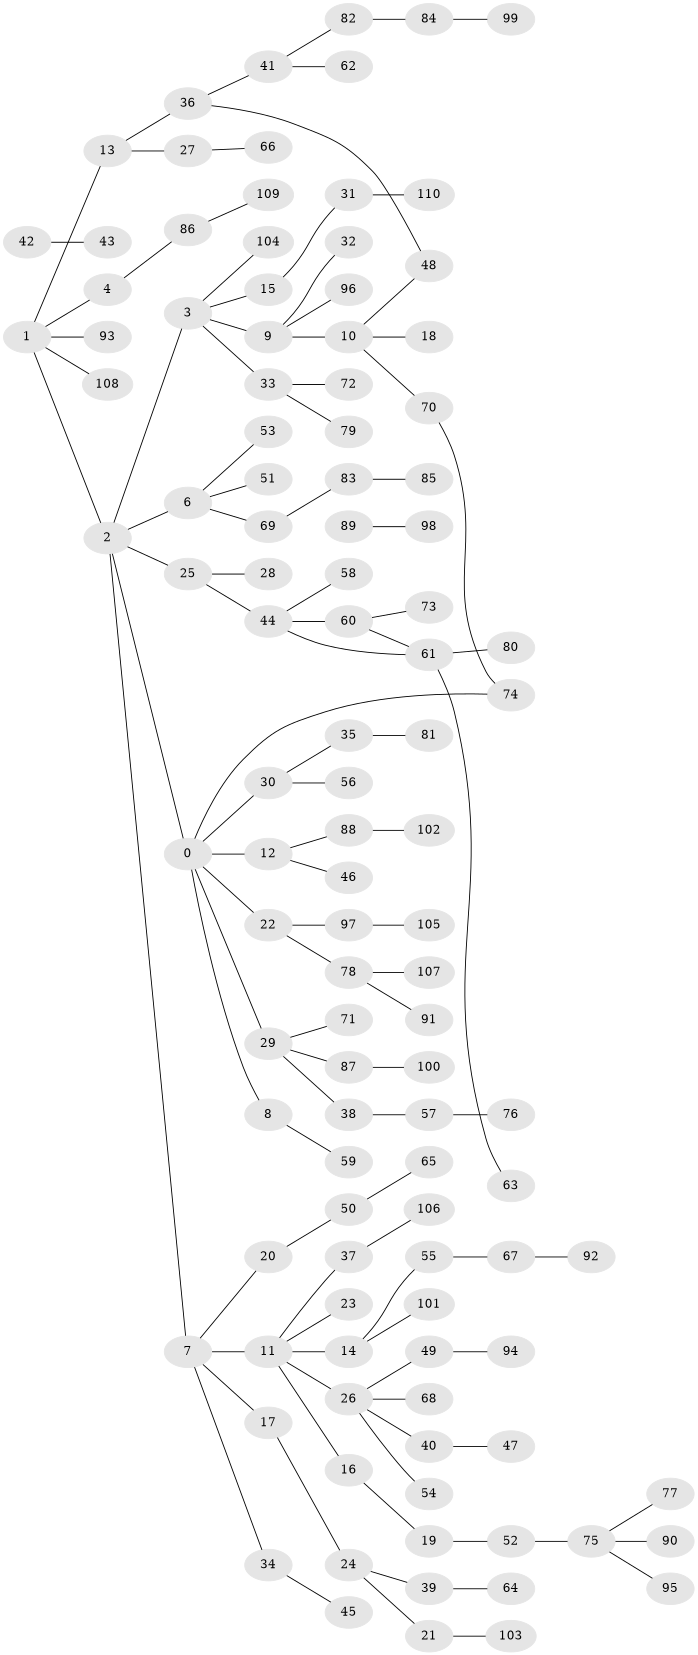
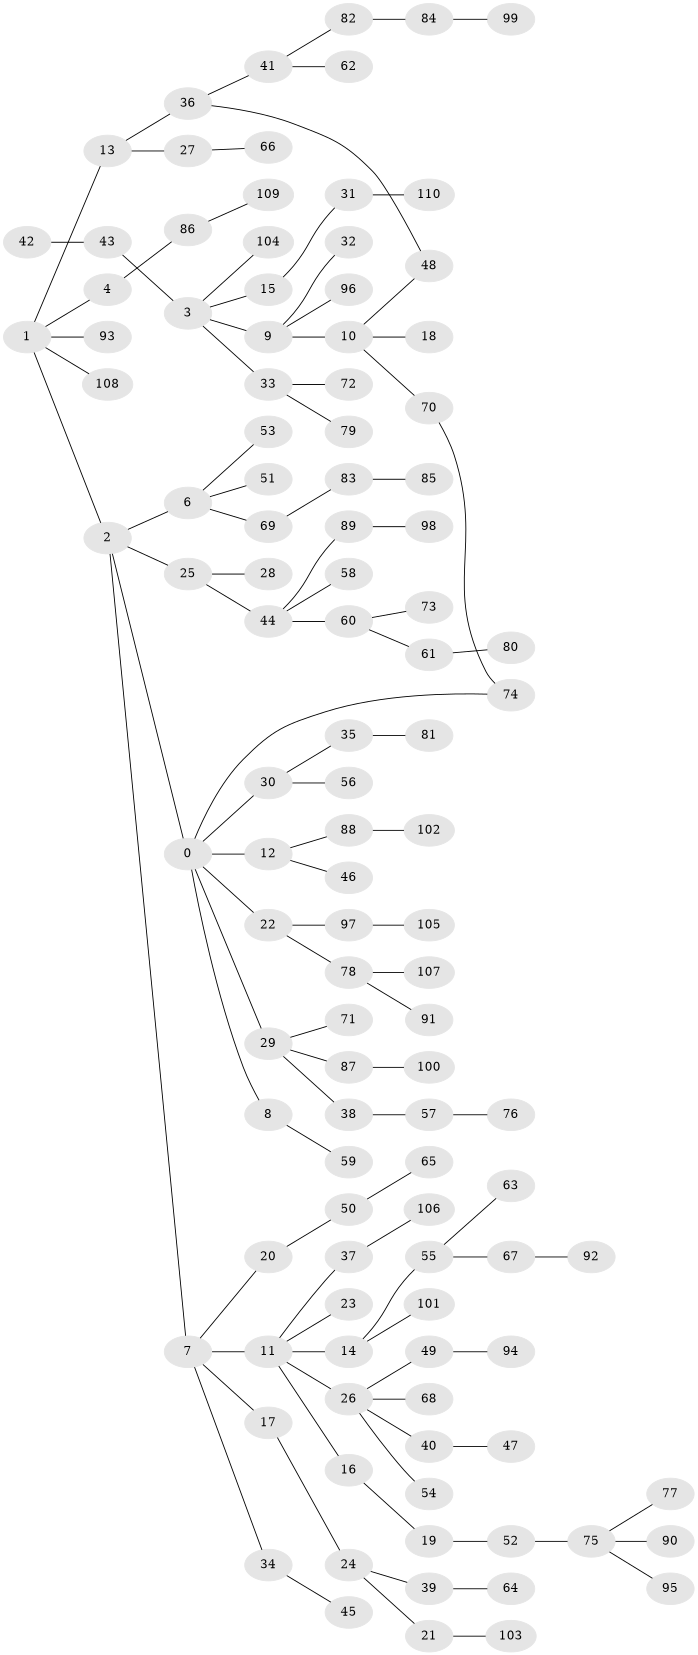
edge "3" -- "2": now "3" -- "43"
edge "44" -- "61": now "44" -- "89"
edge "61" -- "63": now "55" -- "63"
